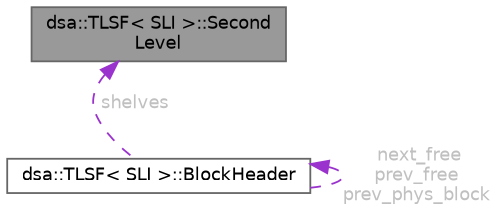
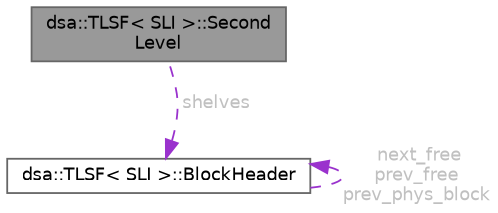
edge "dsa::TLSF< SLI >::BlockHeader" -> "dsa::TLSF< SLI >::Second Level": reversed
